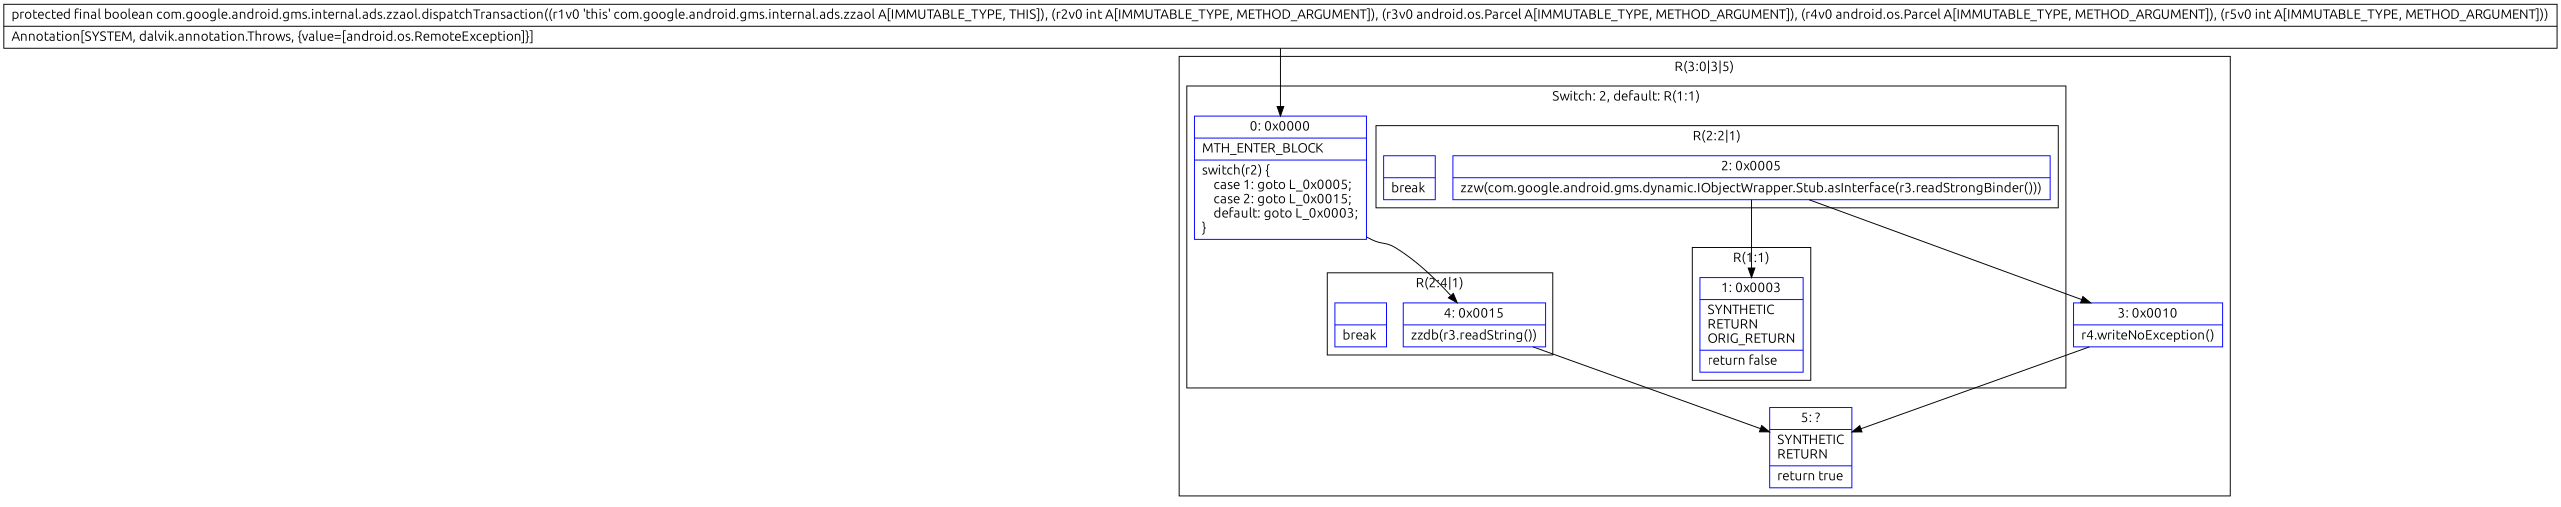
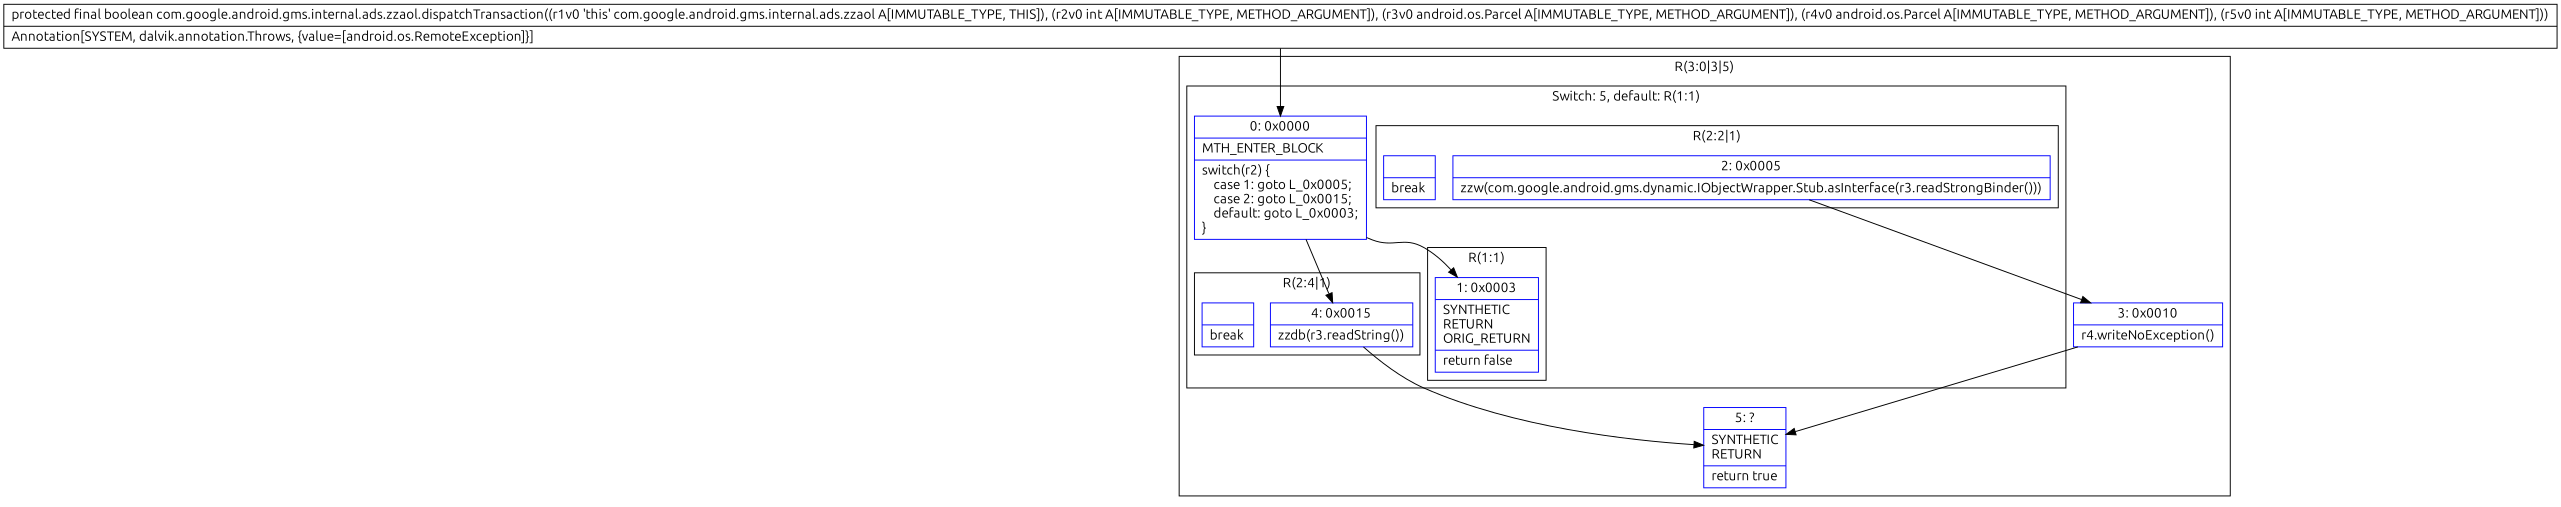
cluster "Switch: 2, default: R(1:1)": label "Switch: 2, default: R(1:1)" -> "Switch: 5, default: R(1:1)"
edge "2: 0x0005" -> "1: 0x0003": now "0: 0x0000" -> "1: 0x0003"
